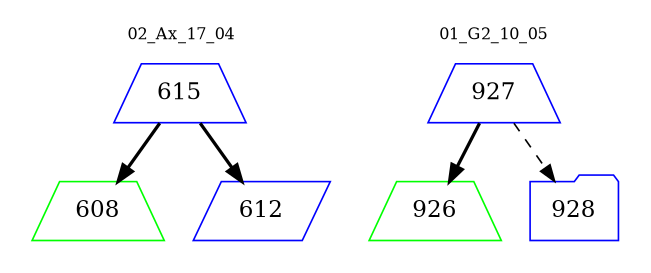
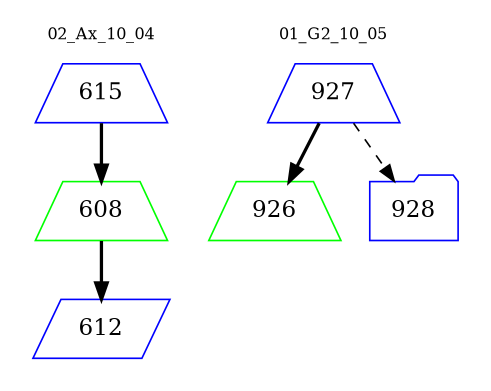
cluster "02_Ax_17_04": label "02_Ax_17_04" -> "02_Ax_10_04"
edge "615" -> "612": now "608" -> "612"
